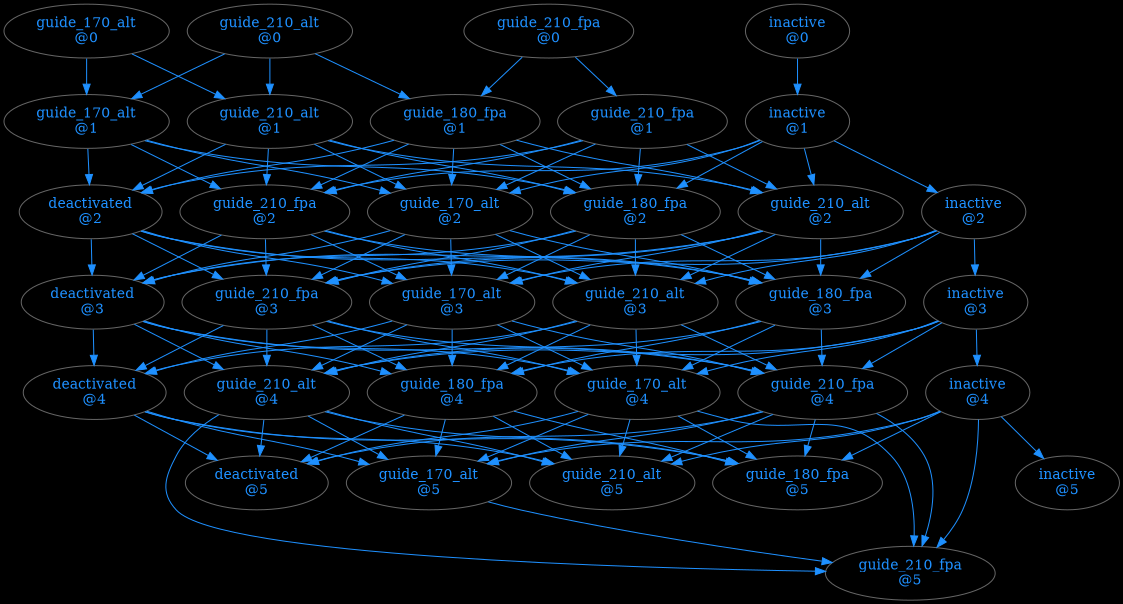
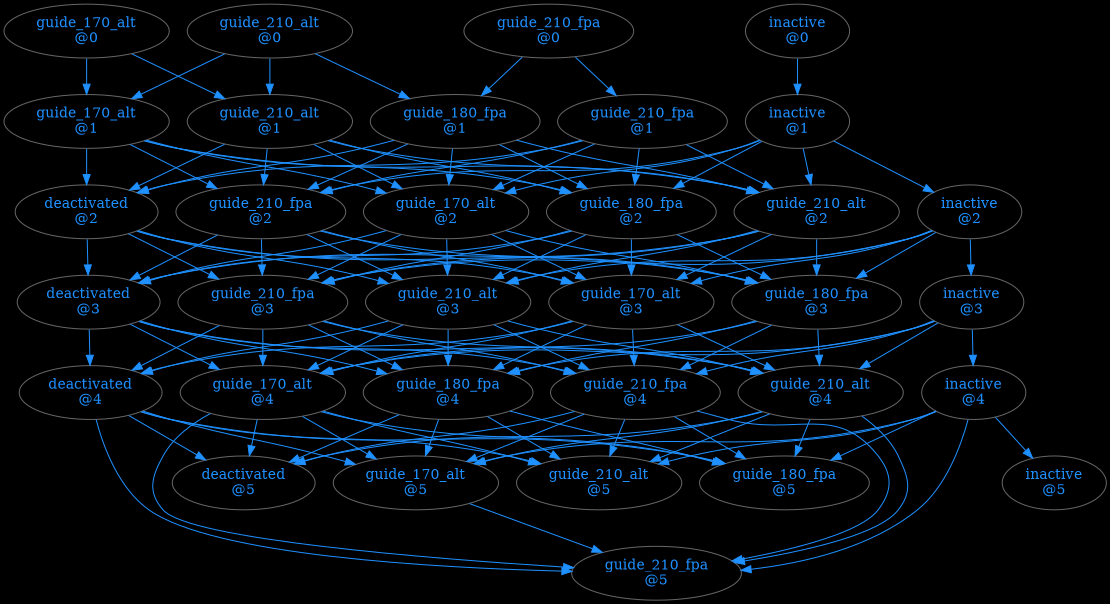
edge "guide_170_alt @1" -> "guide_210_alt @2": added
edge "deactivated @4" -> "guide_210_fpa @5": added
